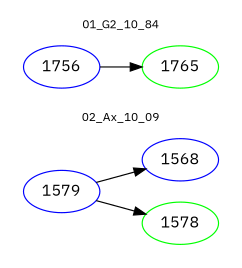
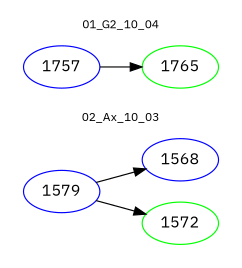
cluster "01_G2_10_84": label "01_G2_10_84" -> "01_G2_10_04"
node "1756": label "1756" -> "1757"
cluster "02_Ax_10_09": label "02_Ax_10_09" -> "02_Ax_10_03"
node "1578": label "1578" -> "1572"
